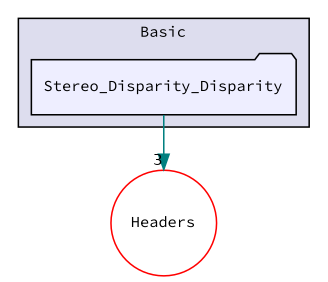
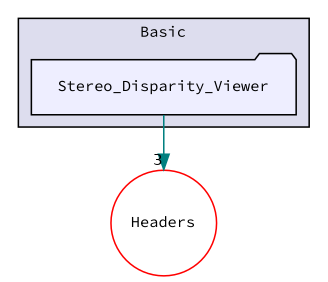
node "Stereo_Disparity_Disparity": label "Stereo_Disparity_Disparity" -> "Stereo_Disparity_Viewer"
